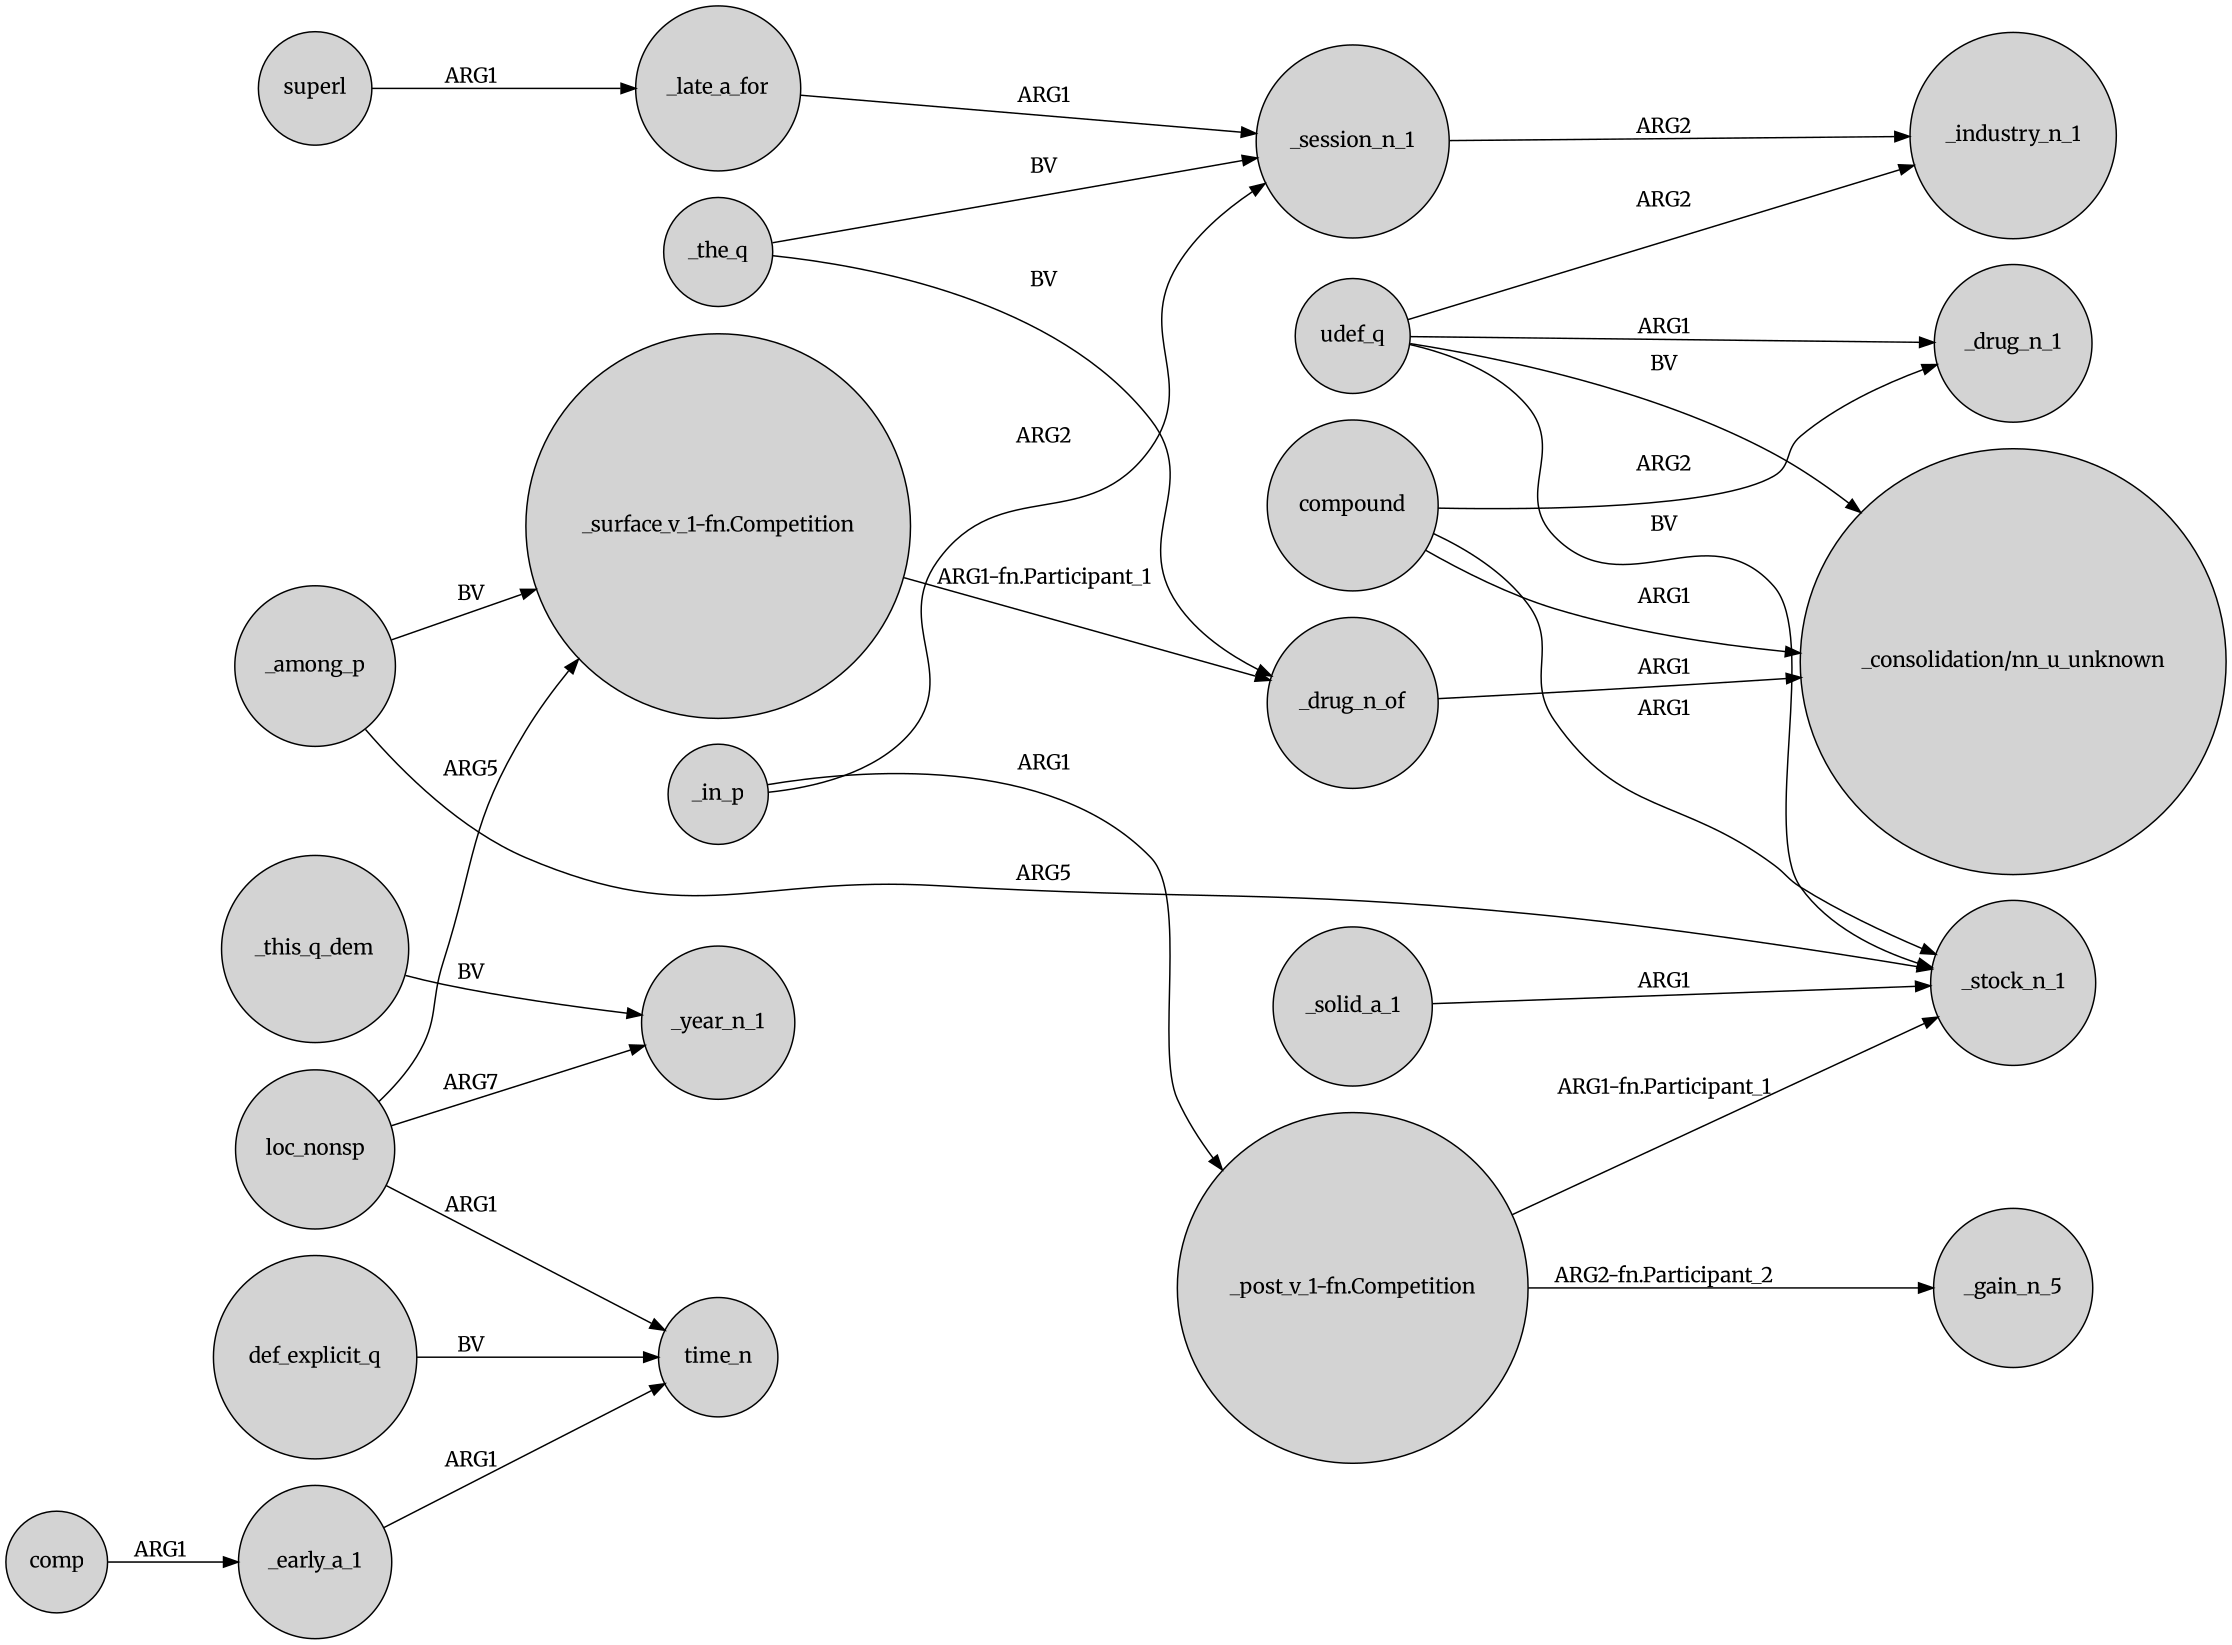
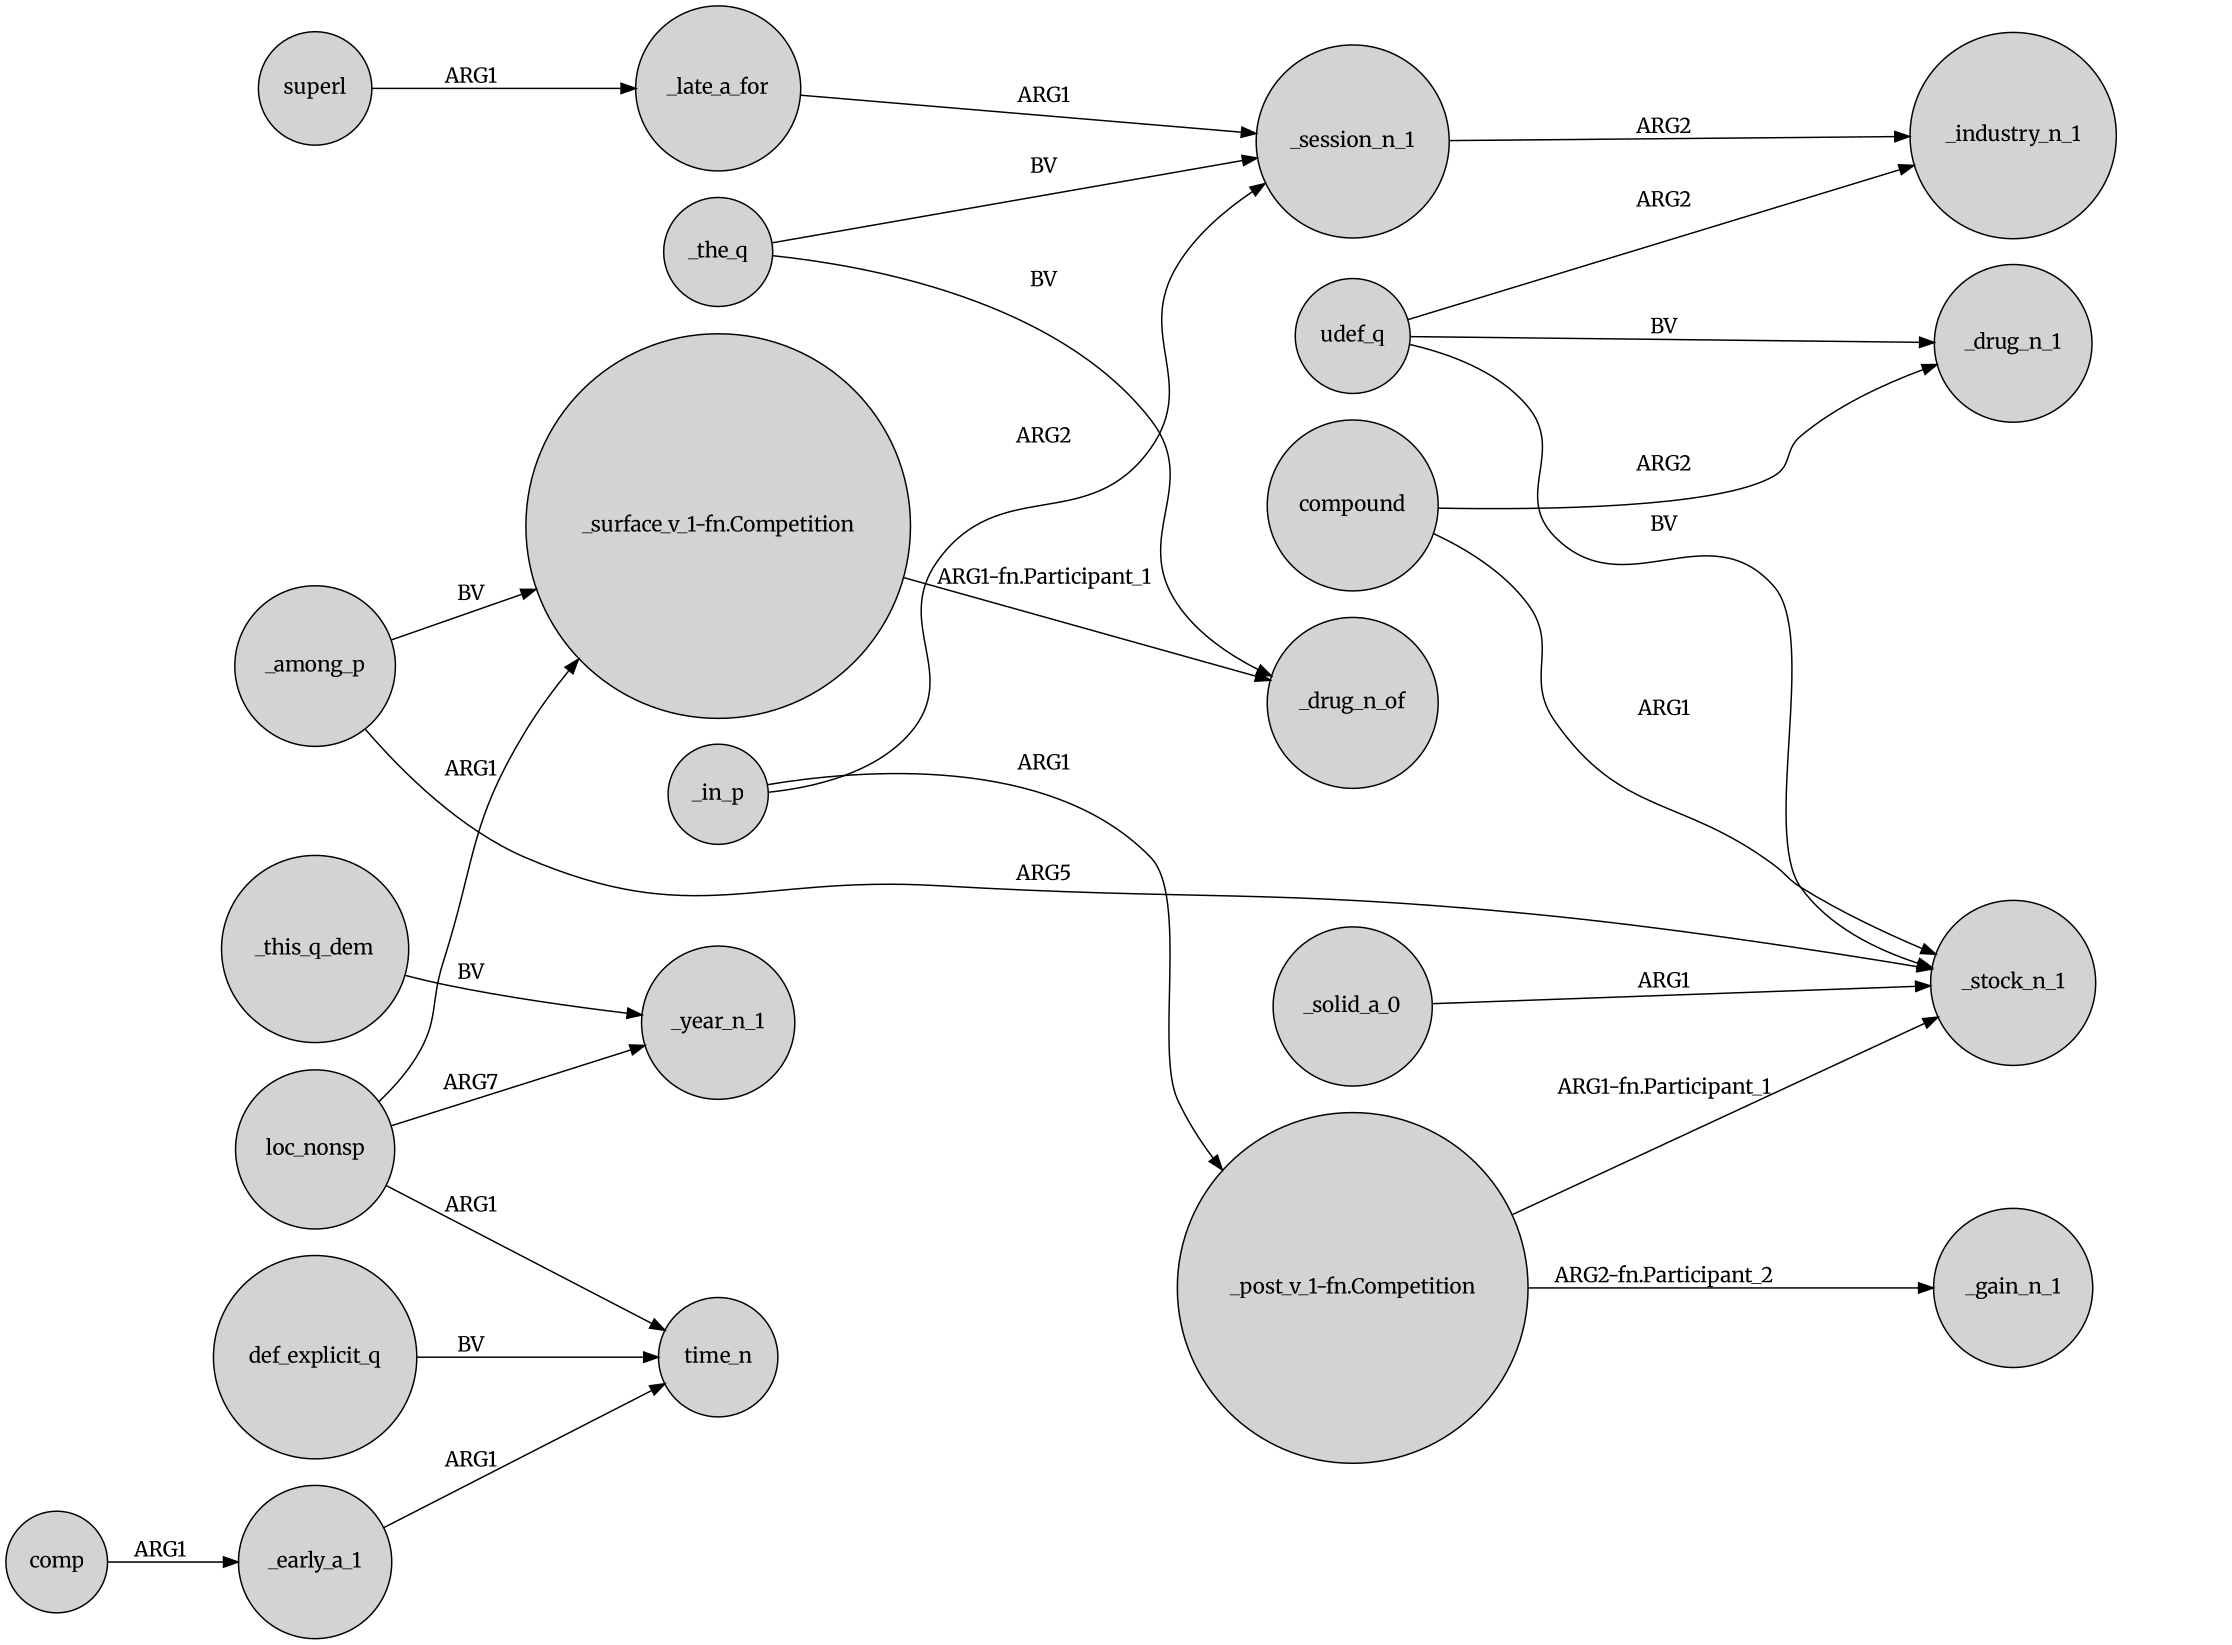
edge "udef_q" -> "_drug_n_1": label "ARG1" -> "BV"
node "_consolidation/nn_u_unknown": removed
edge "loc_nonsp" -> "_surface_v_1-fn.Competition": label "ARG5" -> "ARG1"
node "_solid_a_1": label "_solid_a_1" -> "_solid_a_0"
node "_gain_n_5": label "_gain_n_5" -> "_gain_n_1"
